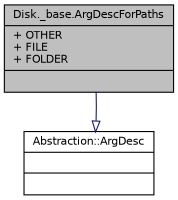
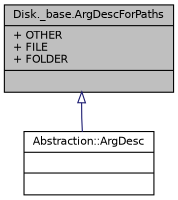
edge "Disk._base.ArgDescForPaths" -> "Abstraction::ArgDesc": reversed
